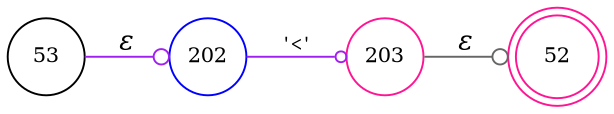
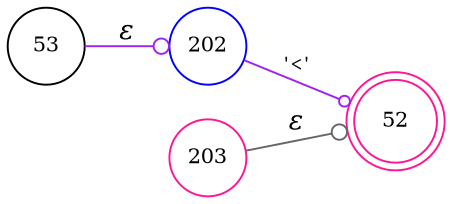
edge "202" -> "203": now "202" -> "52"
